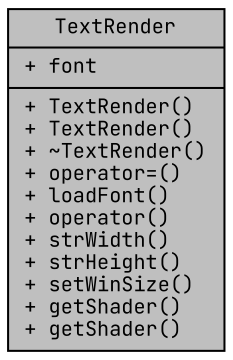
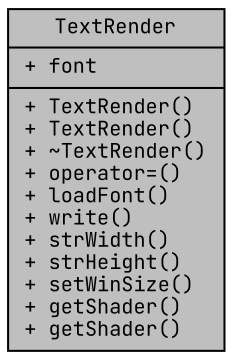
node "TextRender": text "+ operator()" -> "+ write()"
